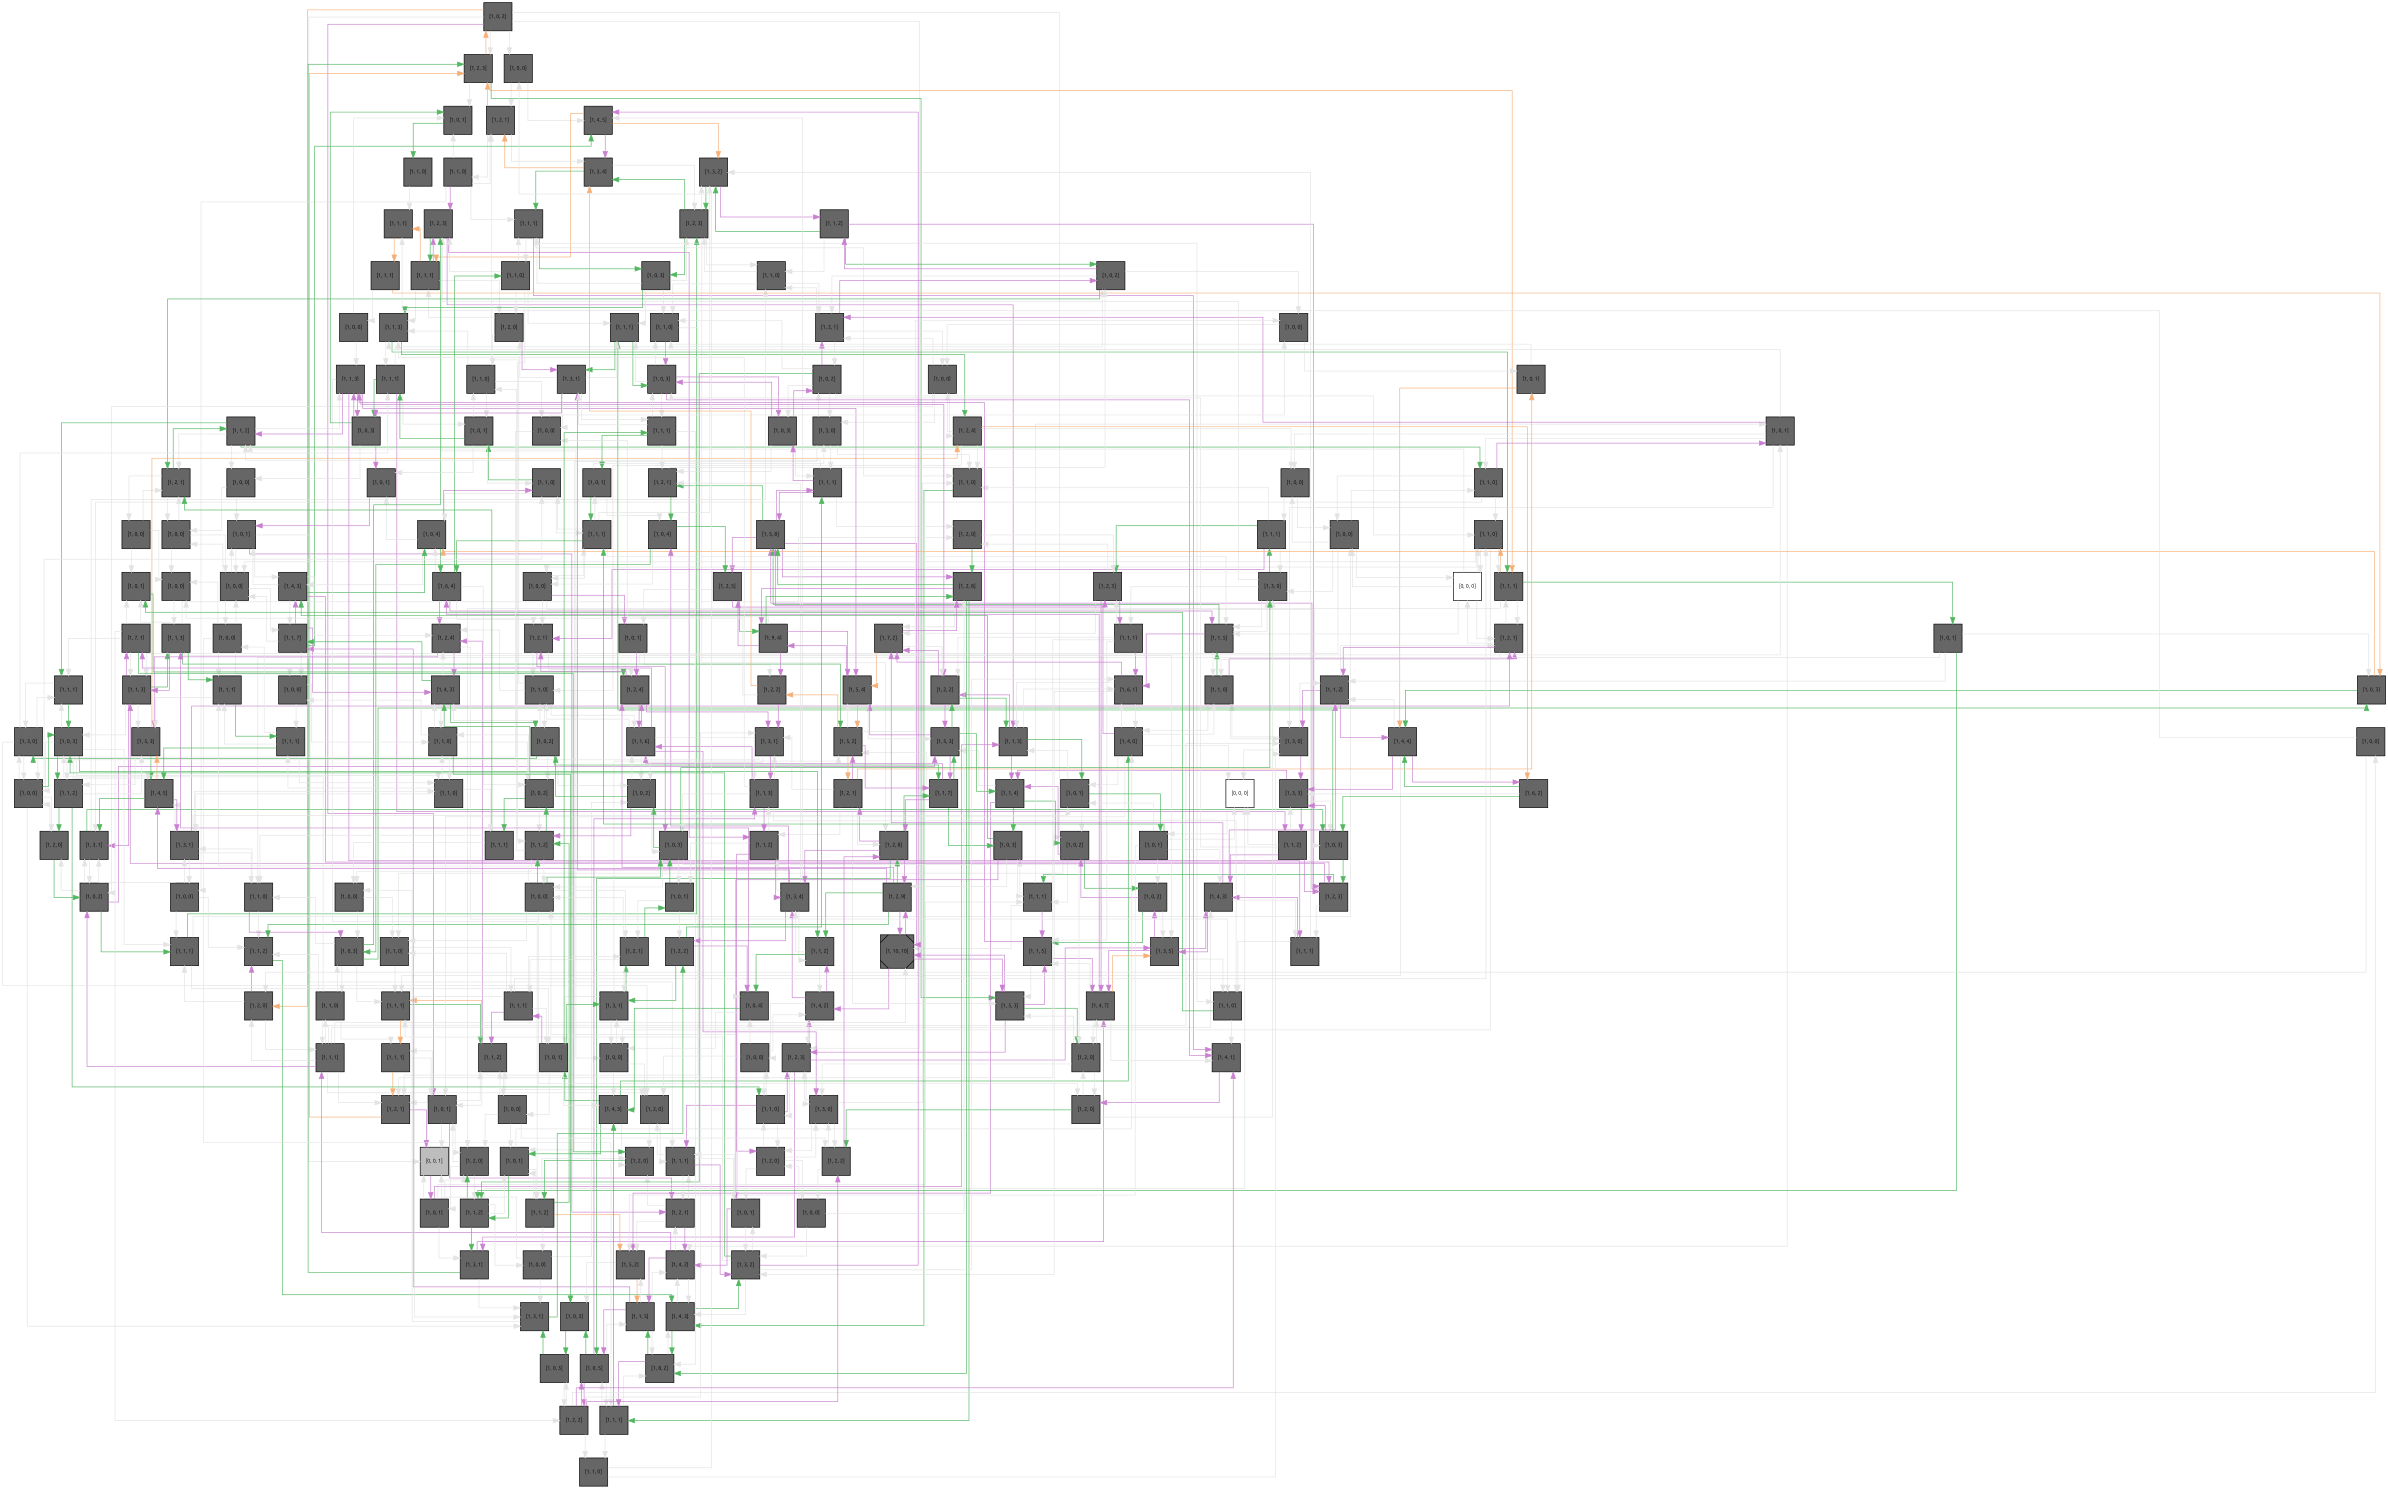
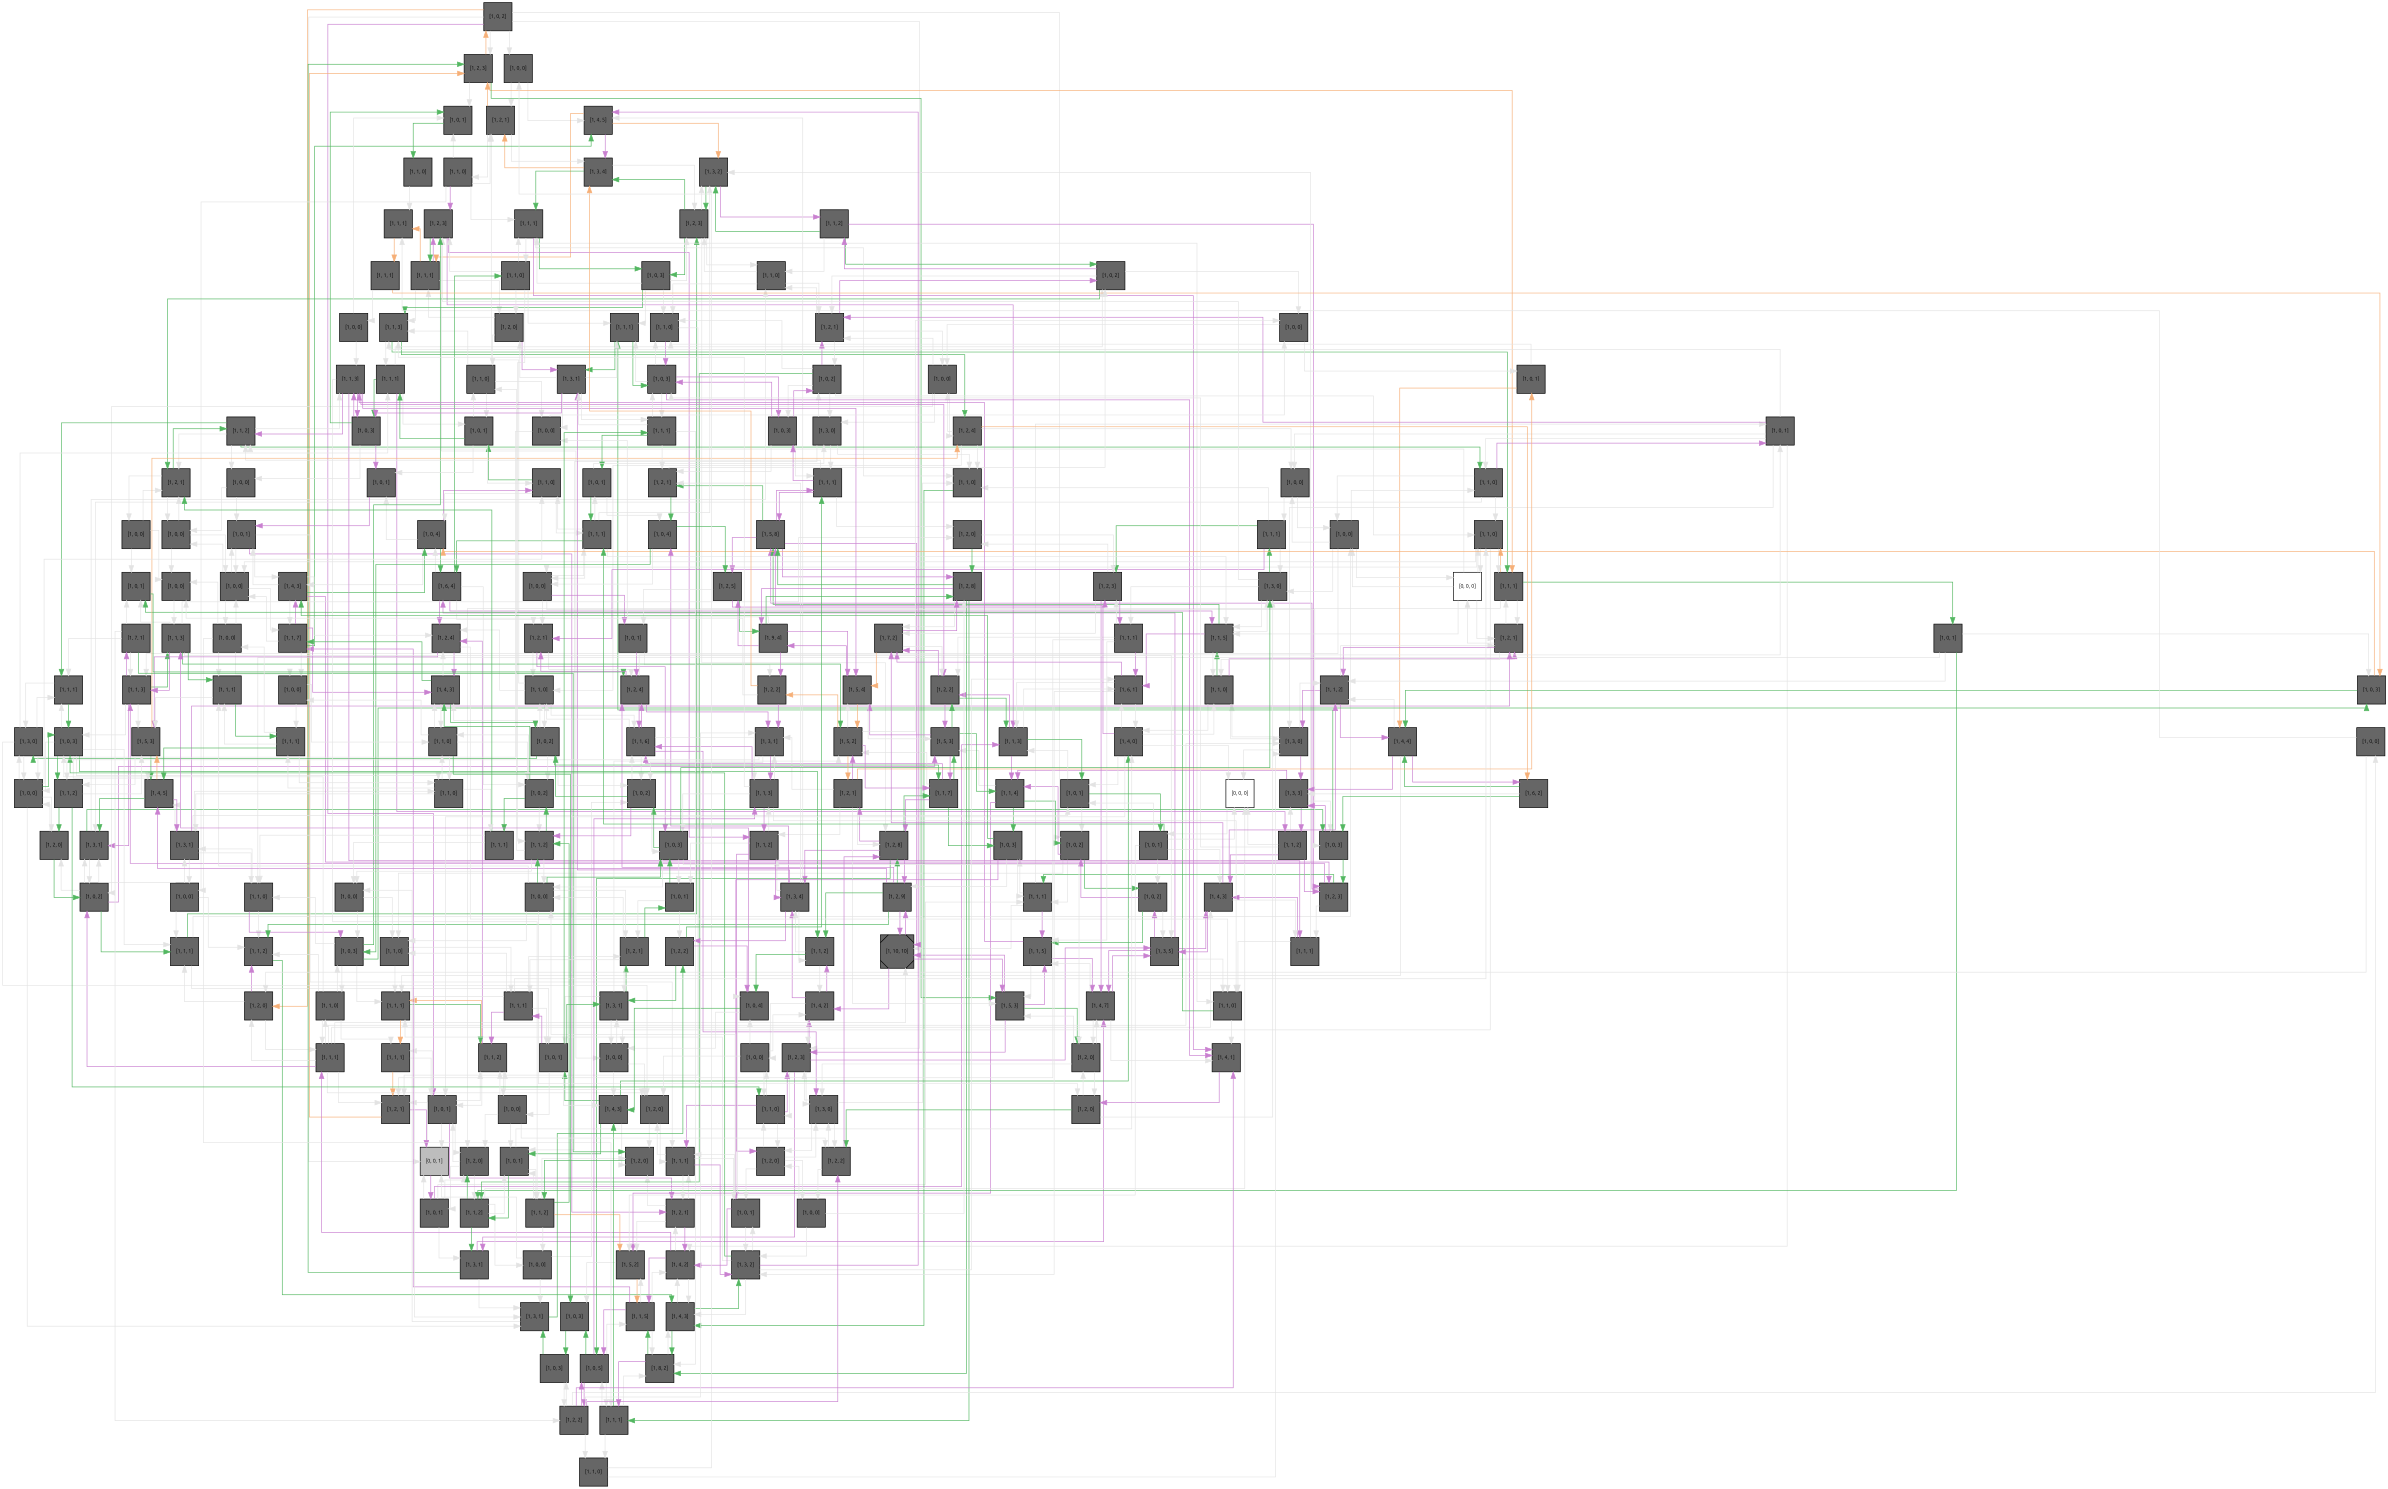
edge "[1, 4, 7]" -> "[1, 6, 4]": now "[1, 3, 5]" -> "[1, 6, 4]"
edge "[1, 1, 6]" -> "[1, 7, 1]": removed
edge "[1, 4, 7]" -> "[1, 3, 5]": color #f6af77 -> #c980d0
